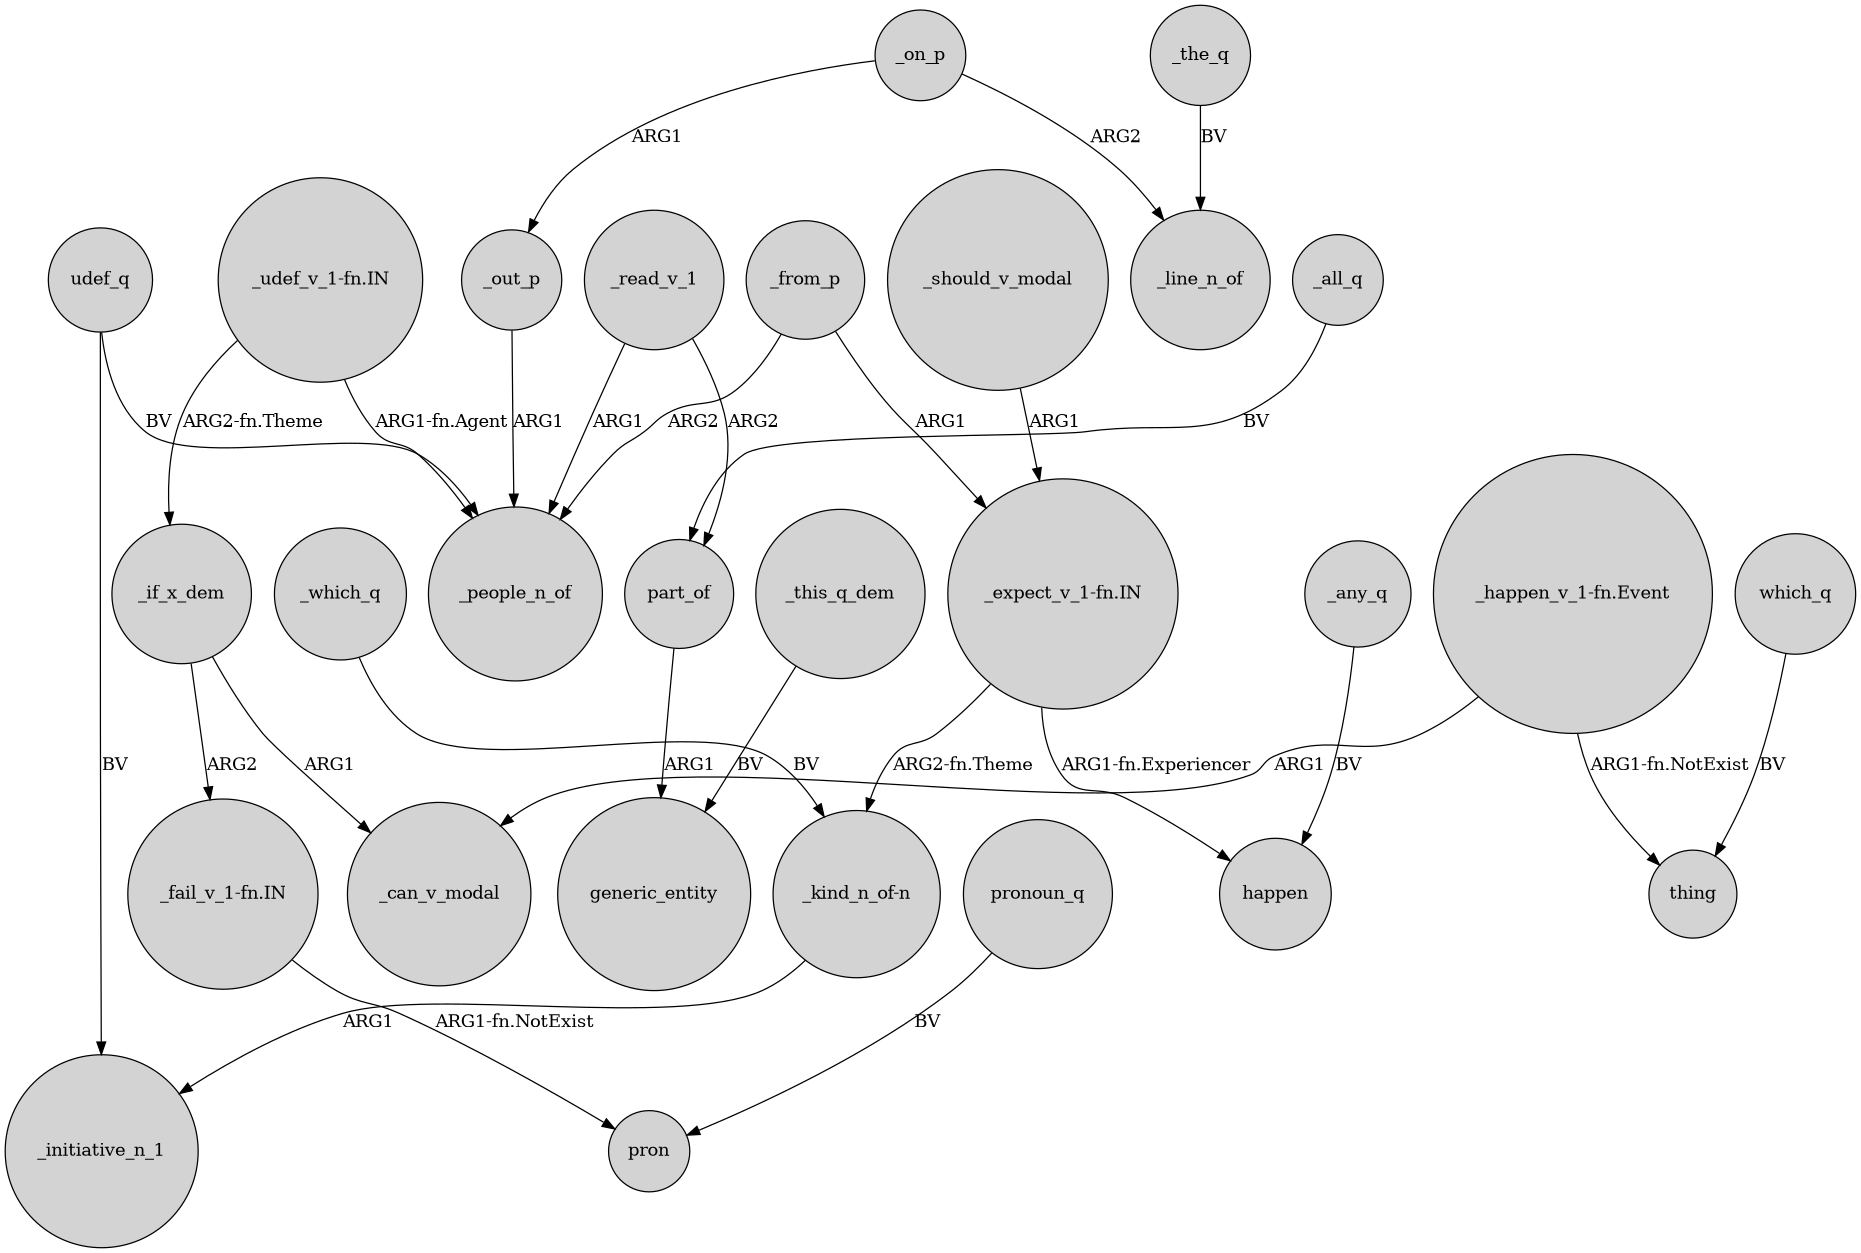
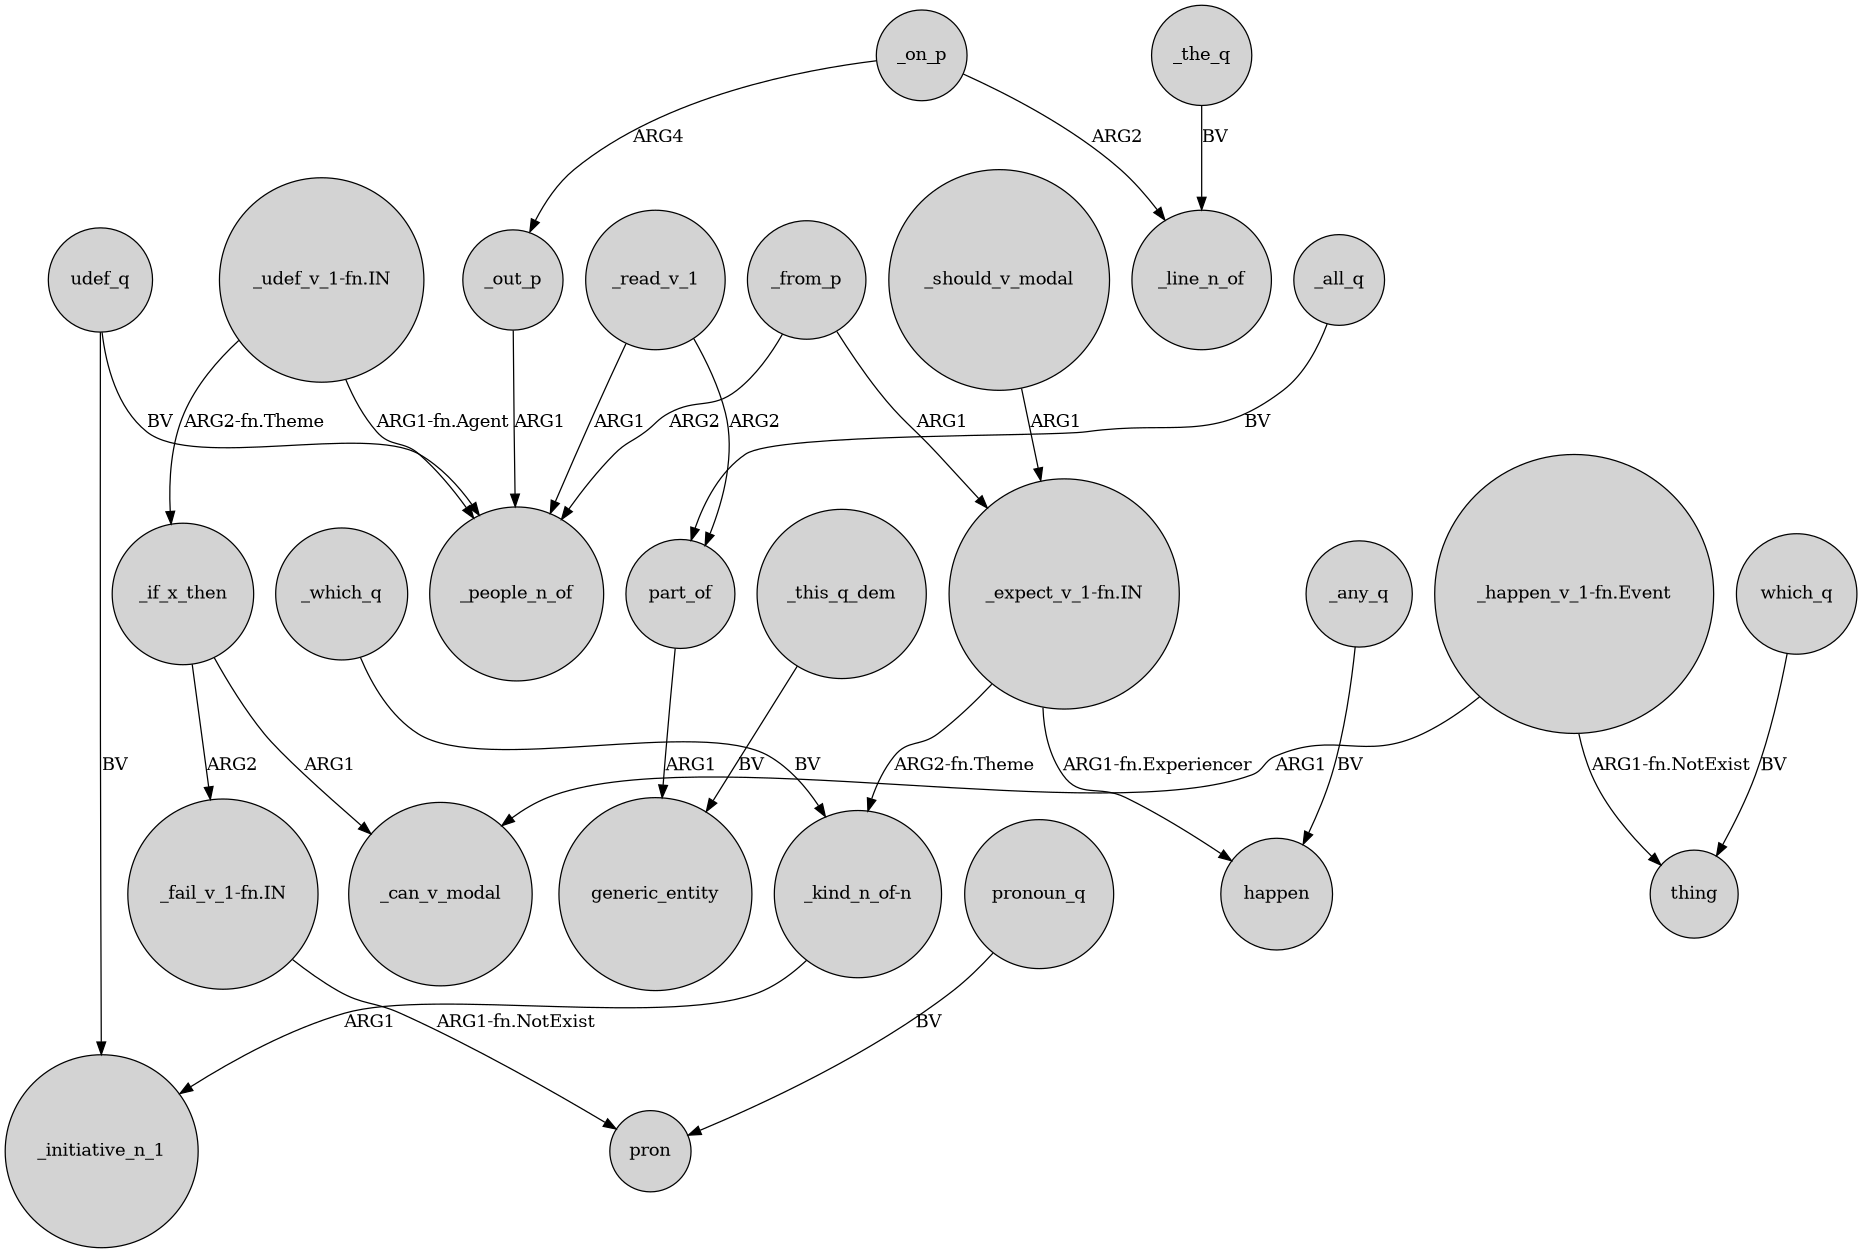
edge "_on_p" -> "_out_p": label "ARG1" -> "ARG4"
node "_if_x_dem": label "_if_x_dem" -> "_if_x_then"
